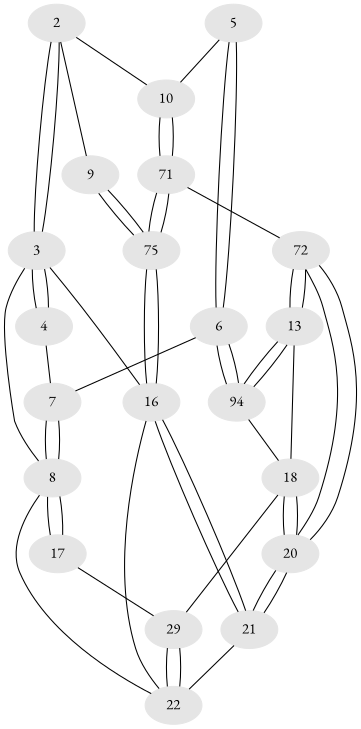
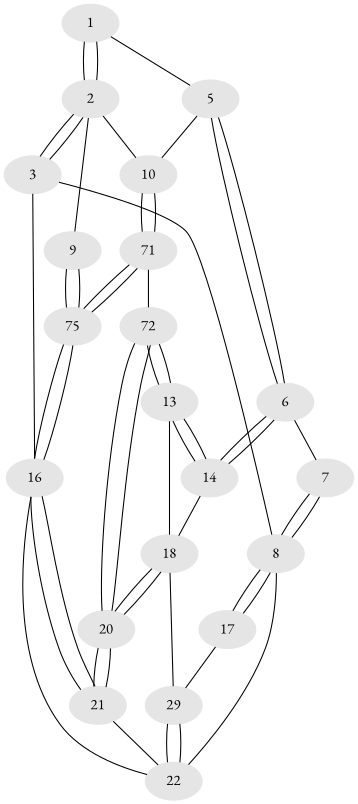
node "1": added
node "4": removed
node "94": label "94" -> "14"
